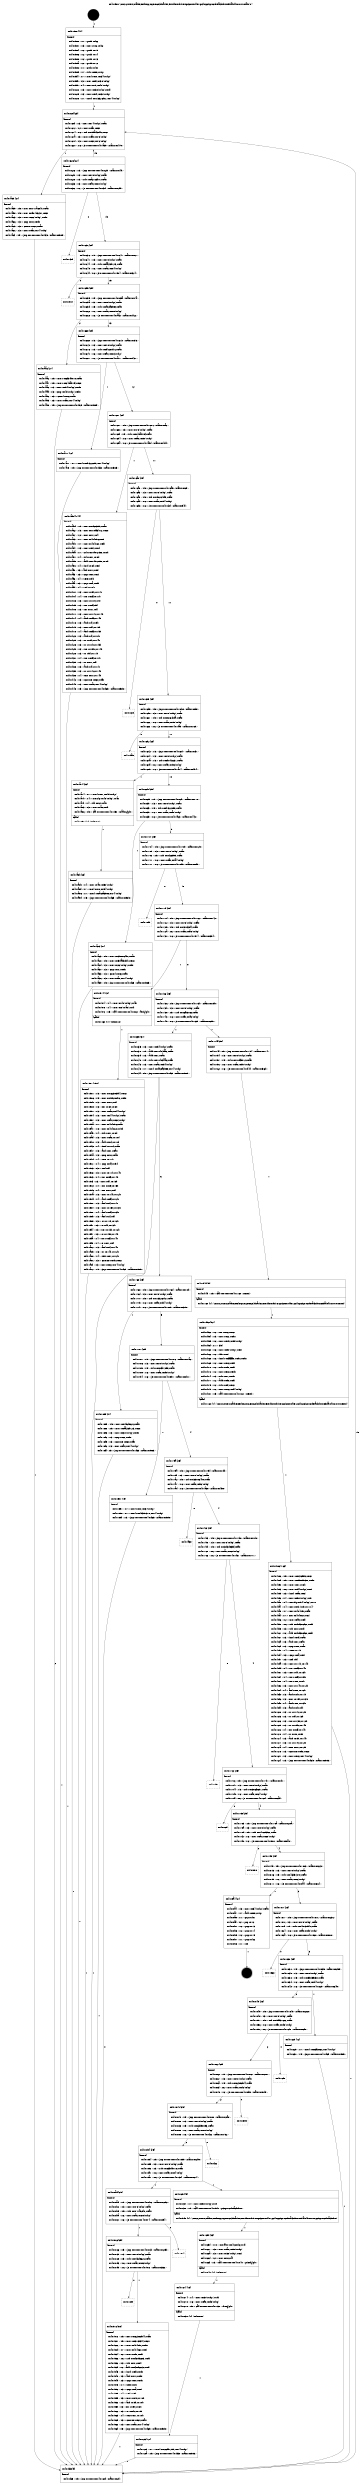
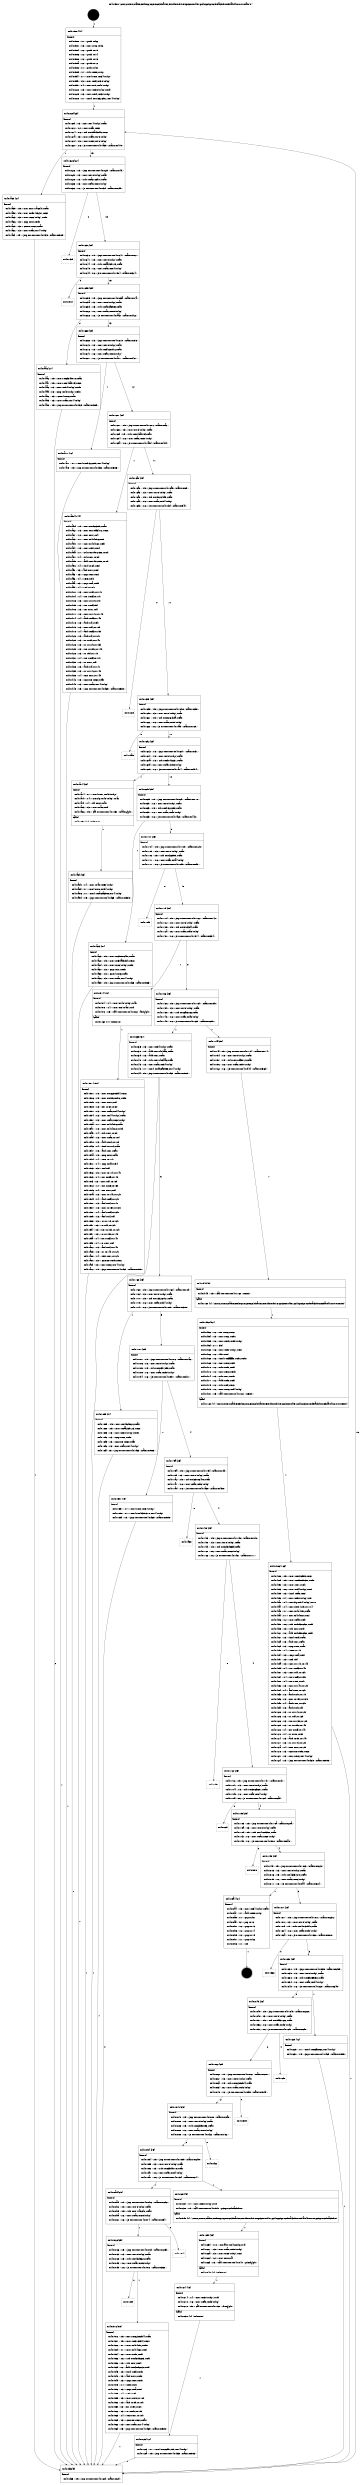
edge "0x401626 [22]" -> "0x40160f [23]": reversed
